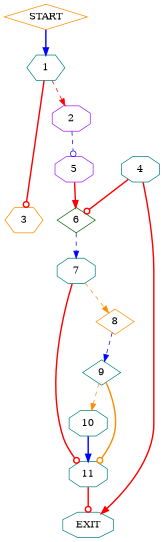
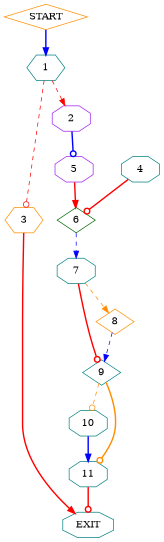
edge "1" -> "3": style bold -> dashed
edge "2" -> "5": style dashed -> bold
edge "4" -> "EXIT": now "3" -> "EXIT"
edge "7" -> "11": now "7" -> "9"
edge "9" -> "10": arrowhead normal -> odot
